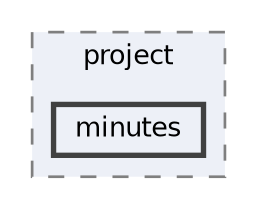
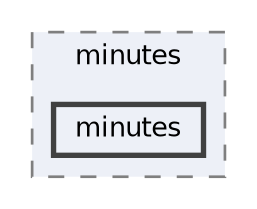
cluster "project": label "project" -> "minutes"
